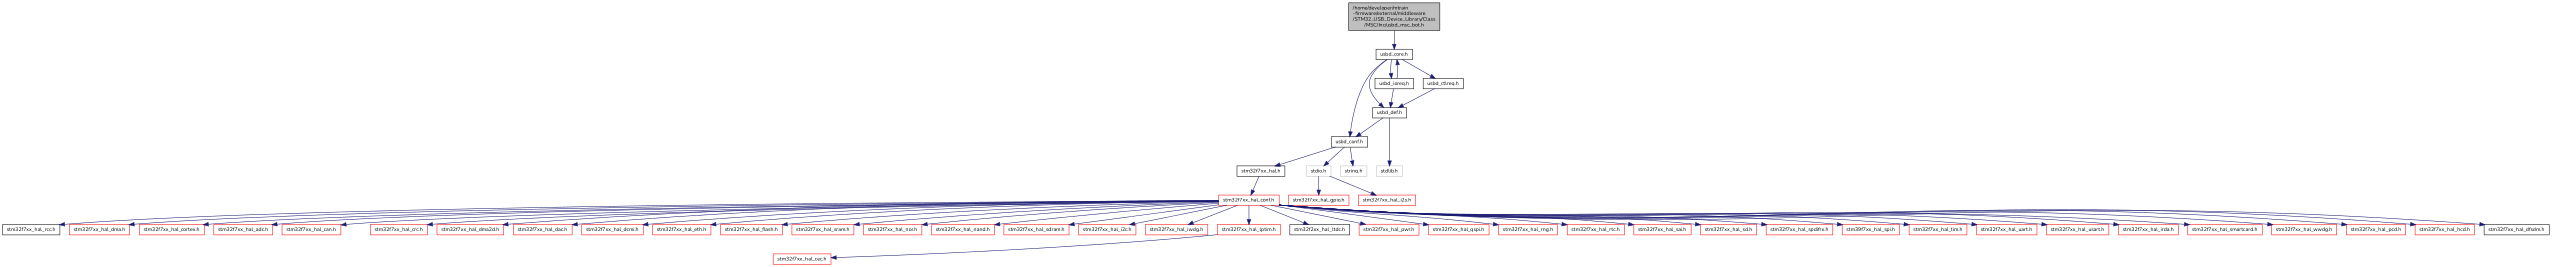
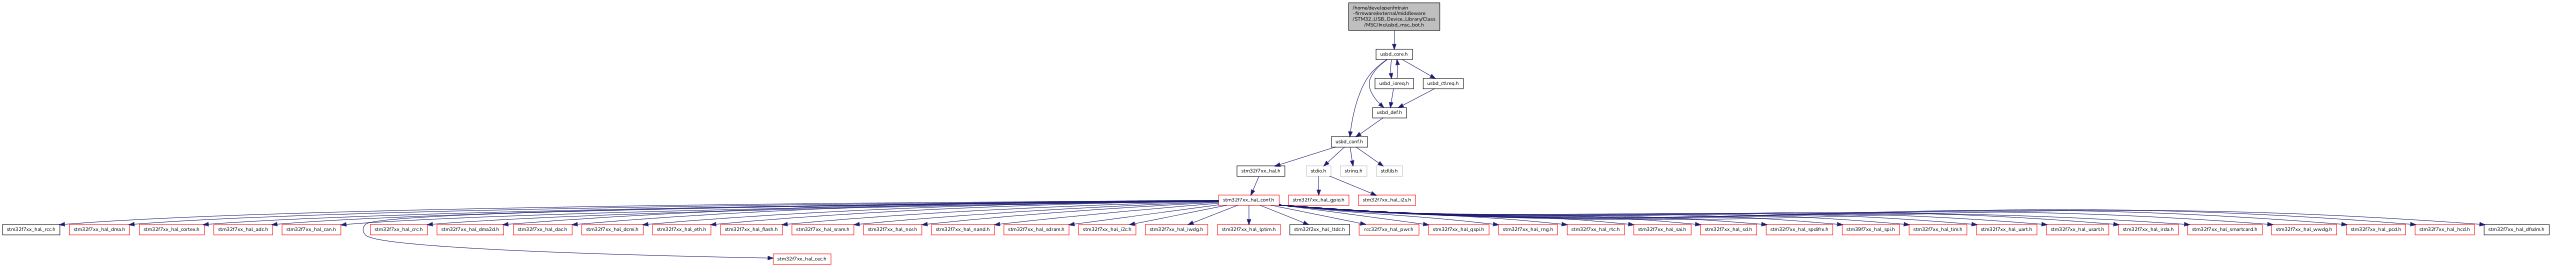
edge "usbd_def.h" -> "stdlib.h": now "usbd_conf.h" -> "stdlib.h"
node "stm32f7xx_hal_pwr.h": label "stm32f7xx_hal_pwr.h" -> "rcc32f7xx_hal_pwr.h"
edge "stm32f7xx_hal_lptim.h" -> "stm32f7xx_hal_cec.h": now "stm32f7xx_hal_conf.h" -> "stm32f7xx_hal_cec.h"
